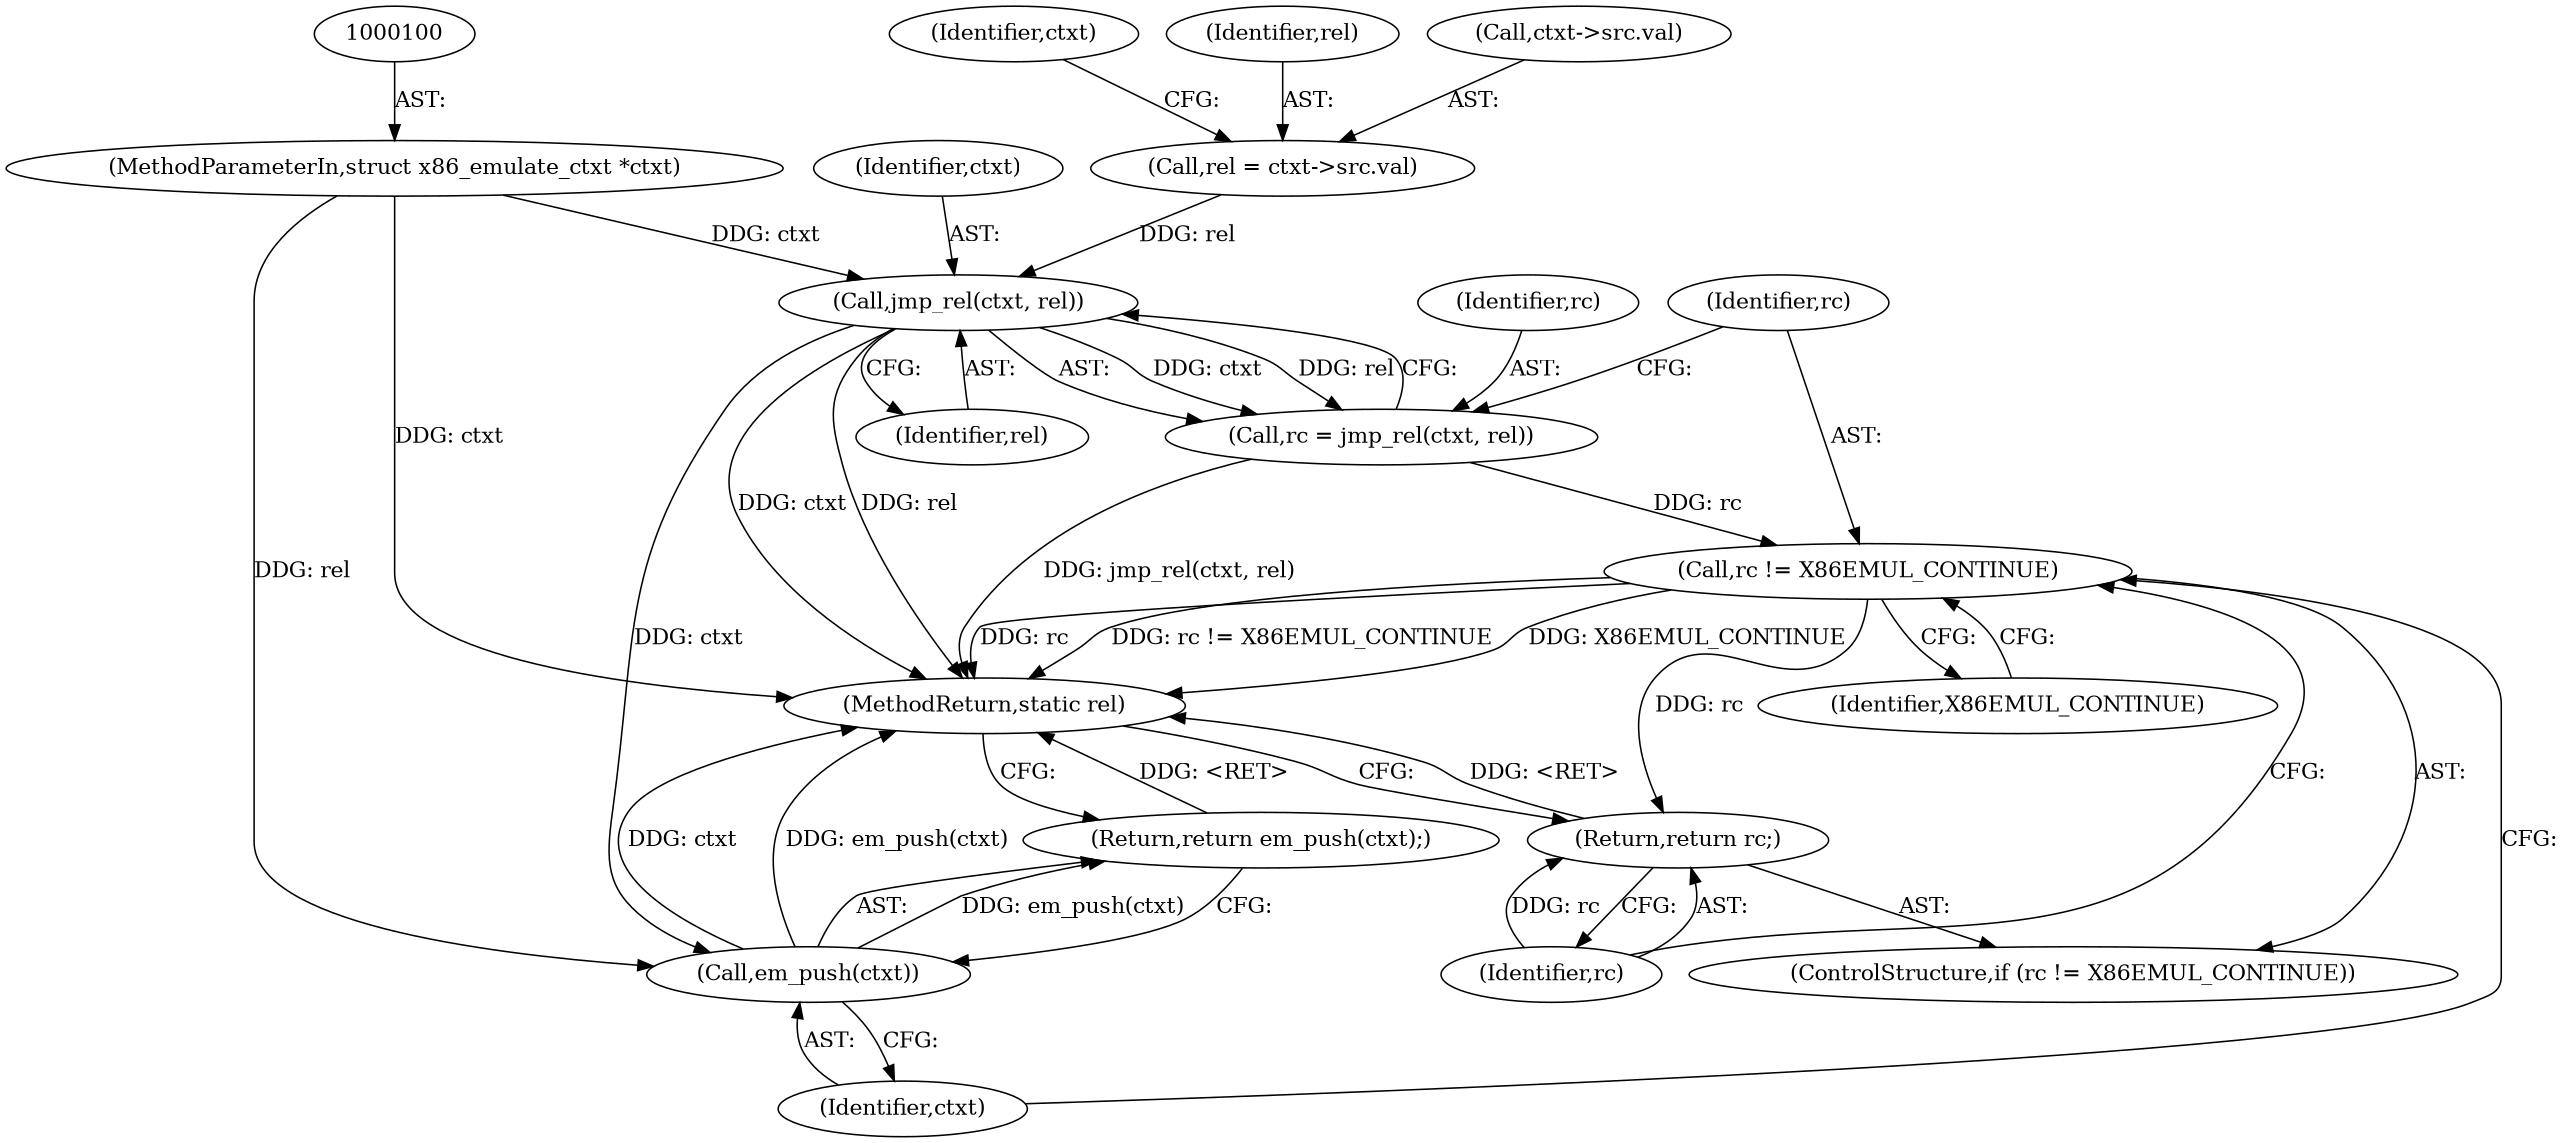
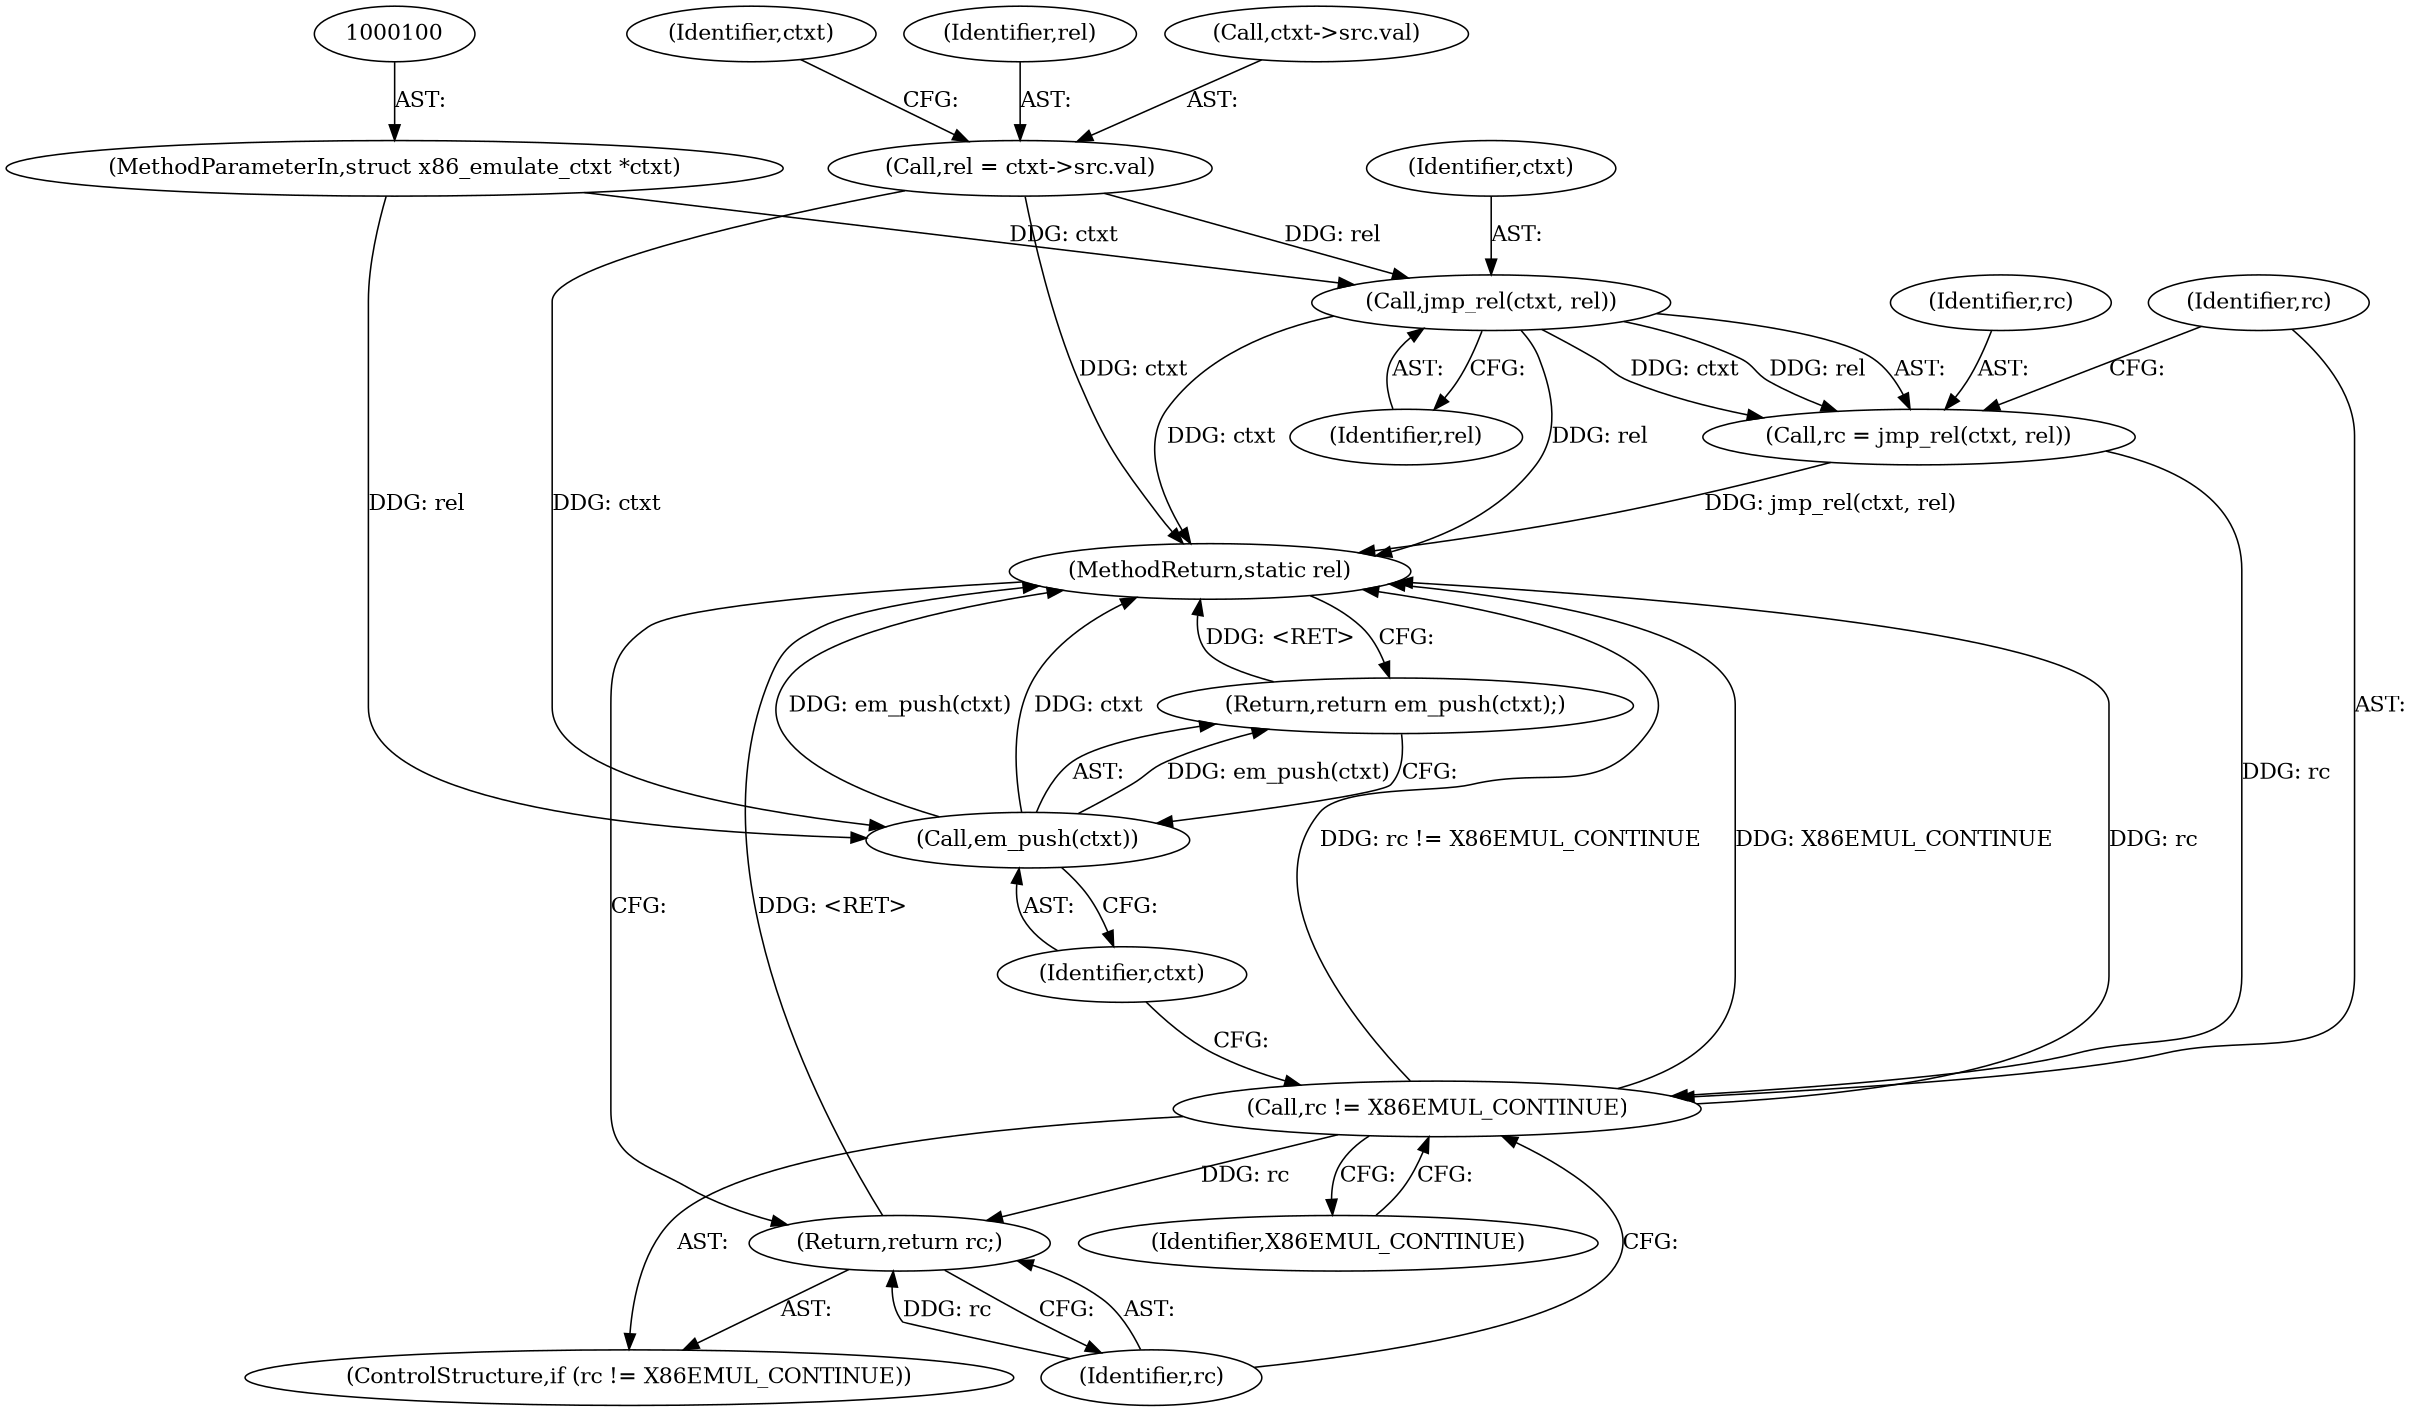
edge "(Call,rc = jmp_rel(ctxt, rel))" -> "(Call,jmp_rel(ctxt, rel))": removed, label "CFG:"
edge "(MethodParameterIn,struct x86_emulate_ctxt *ctxt)" -> "(MethodReturn,static rel)": now "(Call,rel = ctxt->src.val)" -> "(MethodReturn,static rel)"
edge "(Call,jmp_rel(ctxt, rel))" -> "(Call,em_push(ctxt))": now "(Call,rel = ctxt->src.val)" -> "(Call,em_push(ctxt))"
